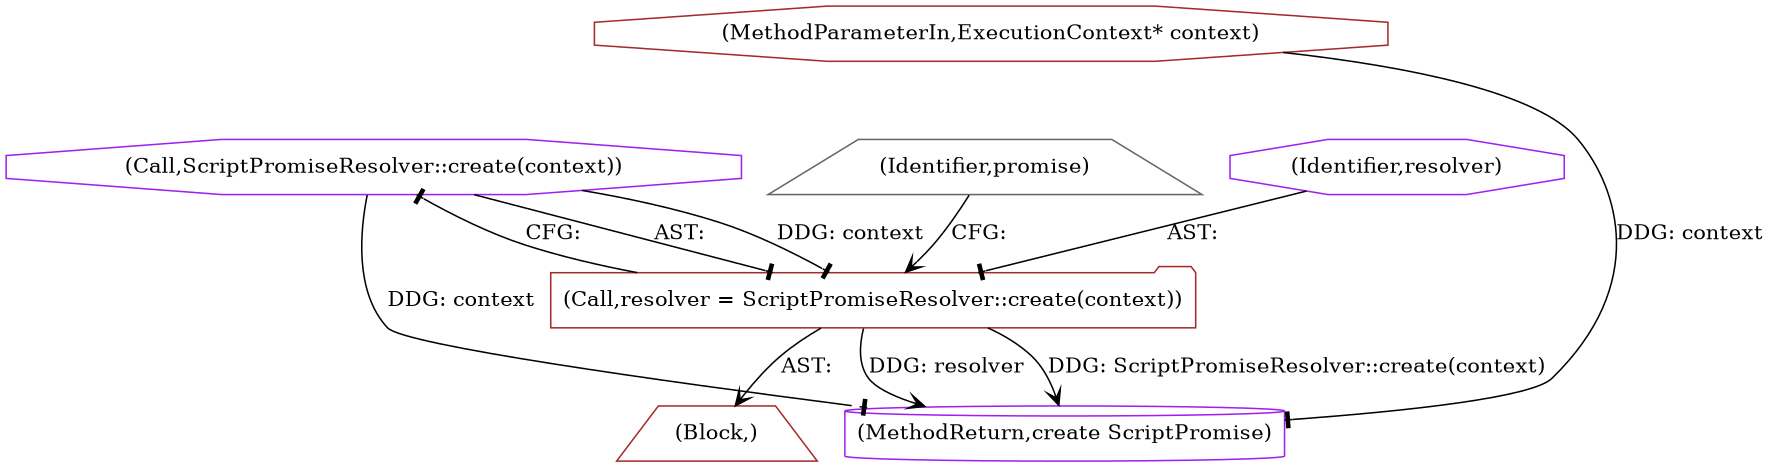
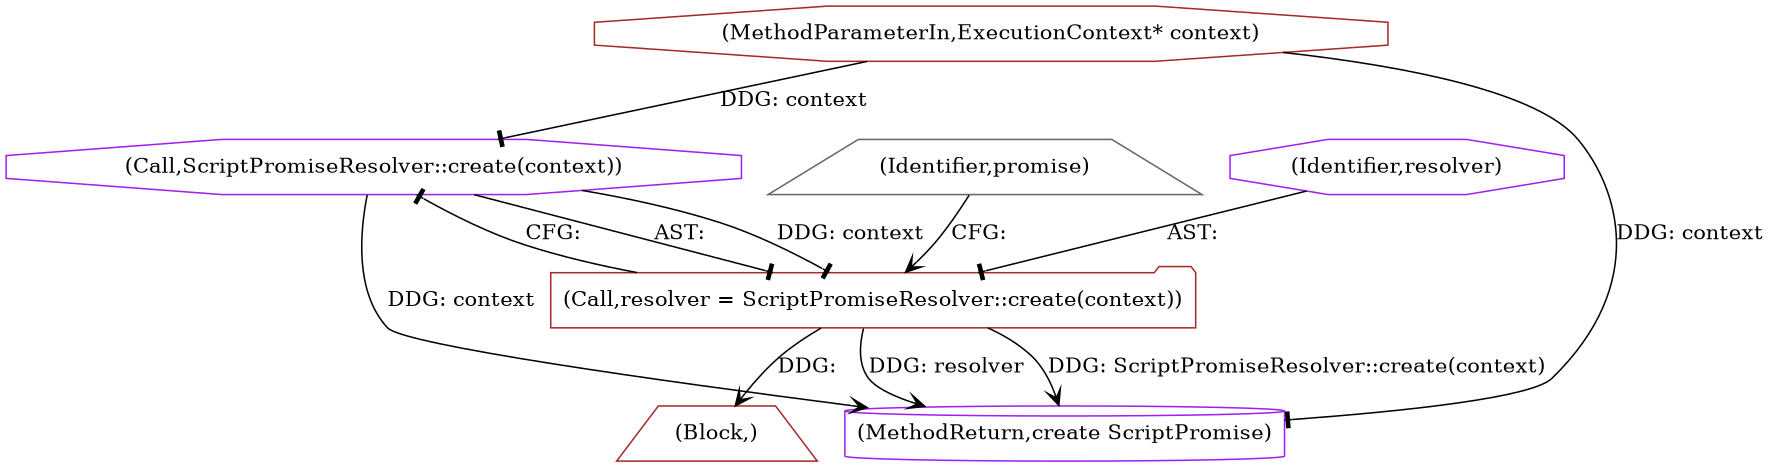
edge "(MethodParameterIn,ExecutionContext* context)" -> "(Call,ScriptPromiseResolver::create(context))": added, label "DDG: context"
edge "(Call,ScriptPromiseResolver::create(context))" -> "(MethodReturn,create ScriptPromise)": arrowhead tee -> vee
edge "(Call,resolver = ScriptPromiseResolver::create(context))" -> "(Block,)": label "AST: " -> "DDG: "
